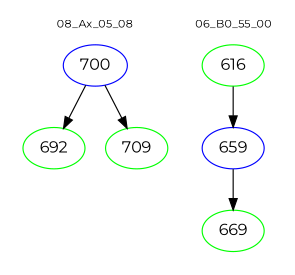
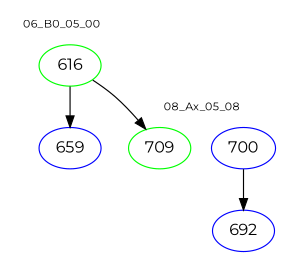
cluster "06_B0_55_00": label "06_B0_55_00" -> "06_B0_05_00"
edge "700" -> "709": now "616" -> "709"
node "692": color green -> blue
node "669": removed
